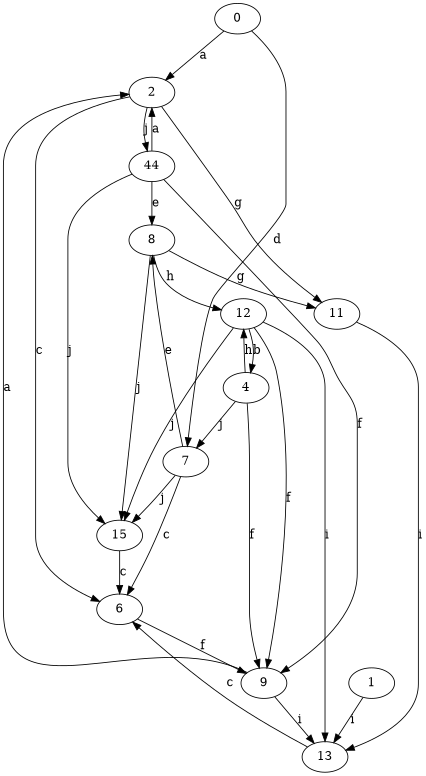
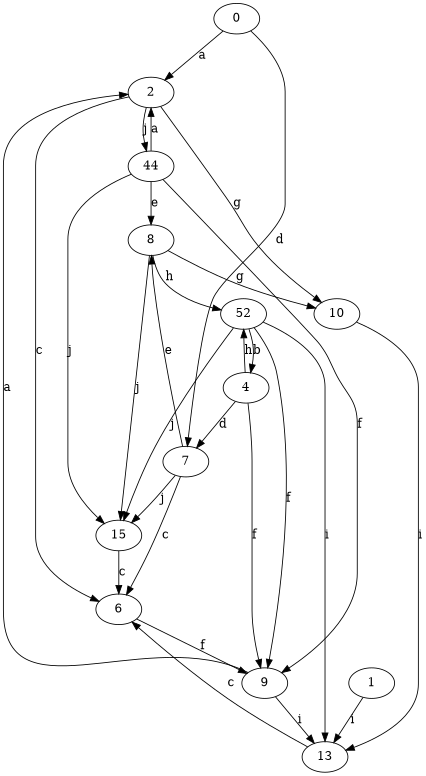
node "12": label "12" -> "52"
node "11": label "11" -> "10"
edge "4" -> "7": label "j" -> "d"
